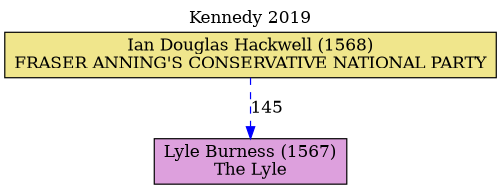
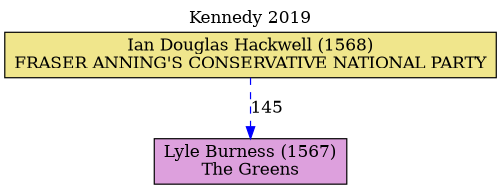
node "Lyle Burness (1567) The Lyle": label "Lyle Burness (1567) The Lyle" -> "Lyle Burness (1567) The Greens"
